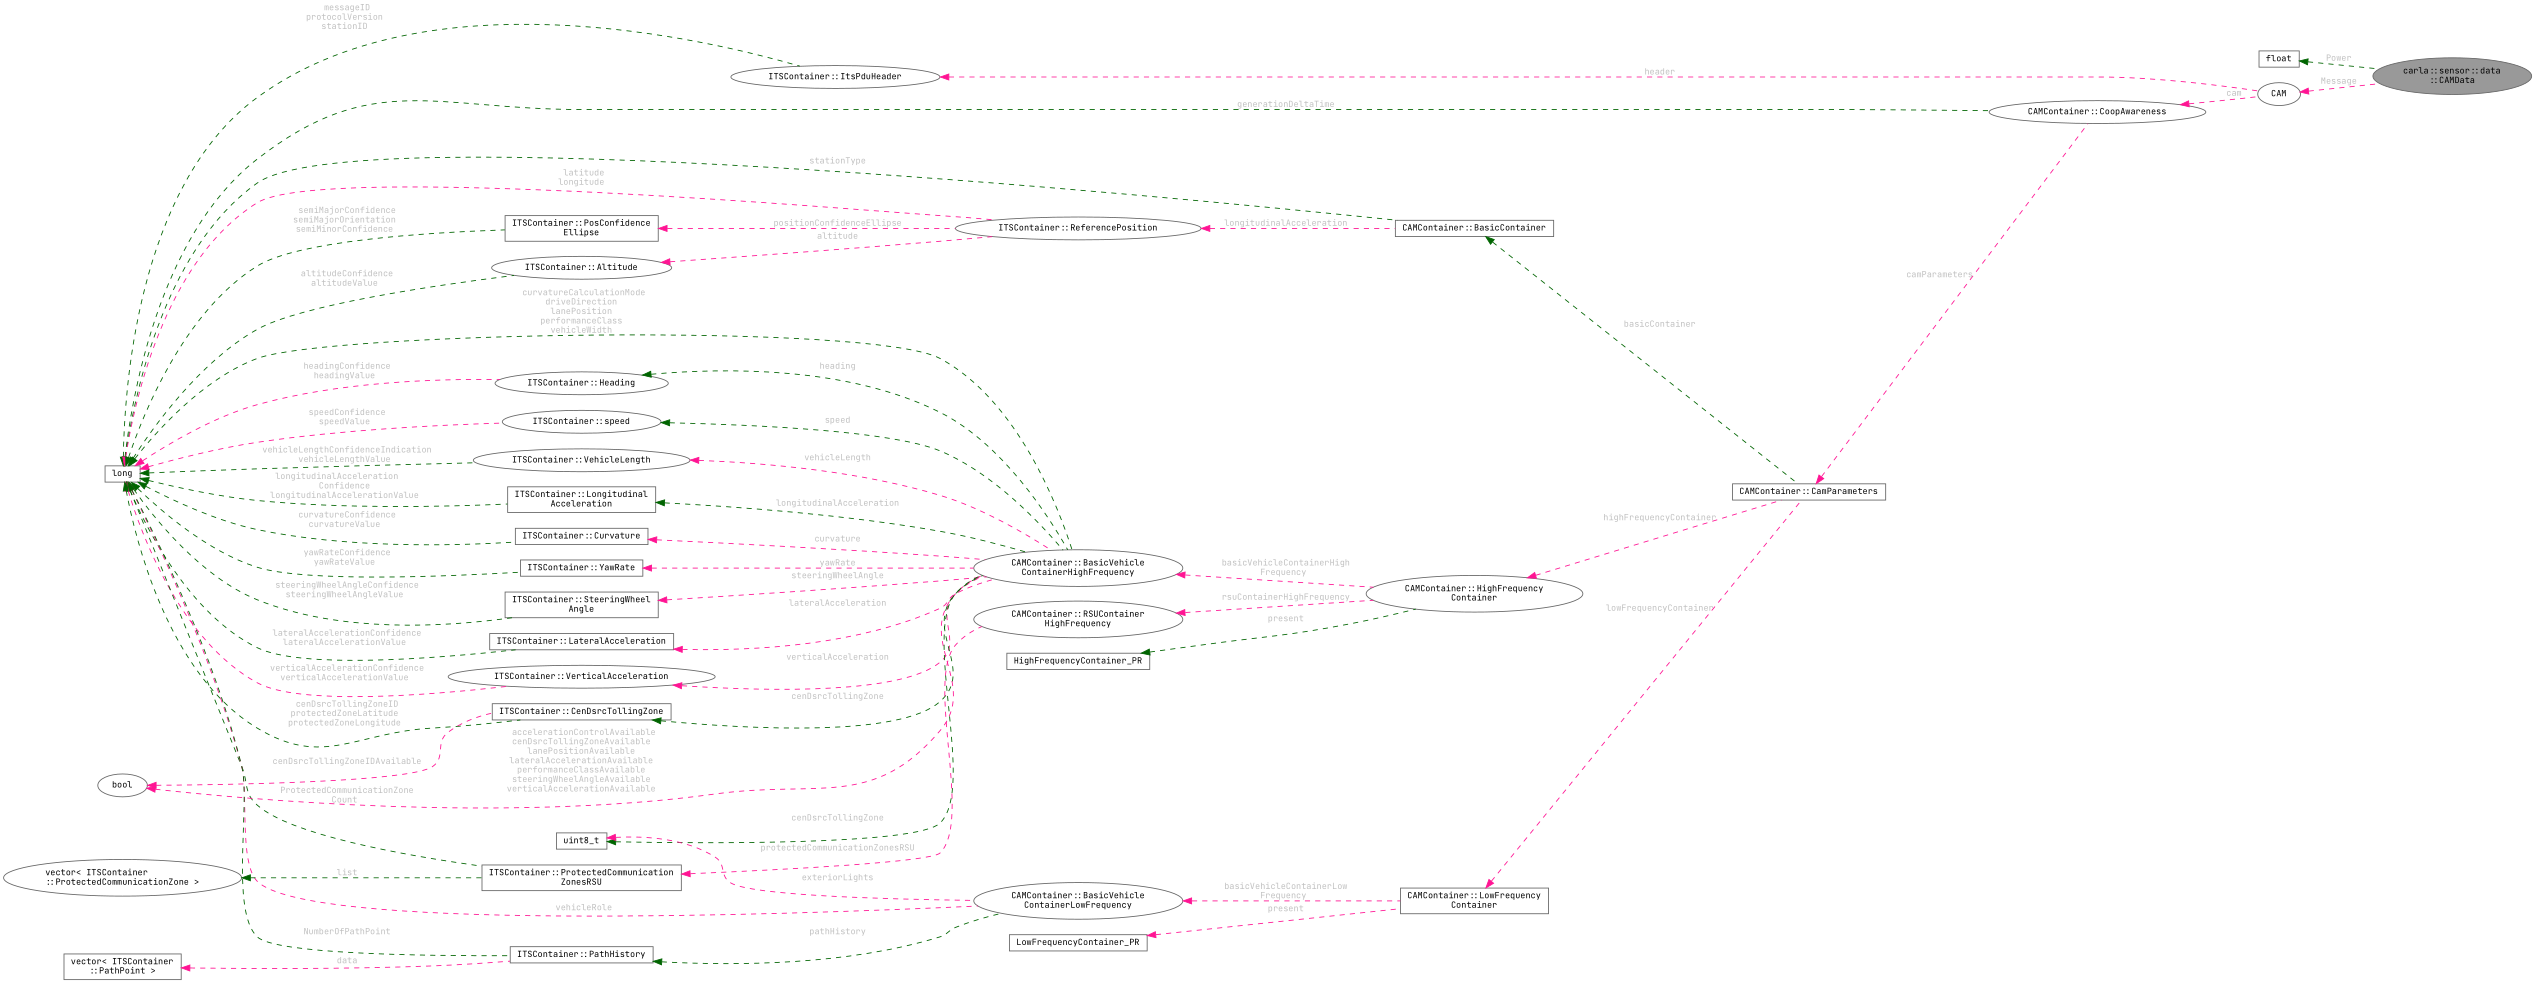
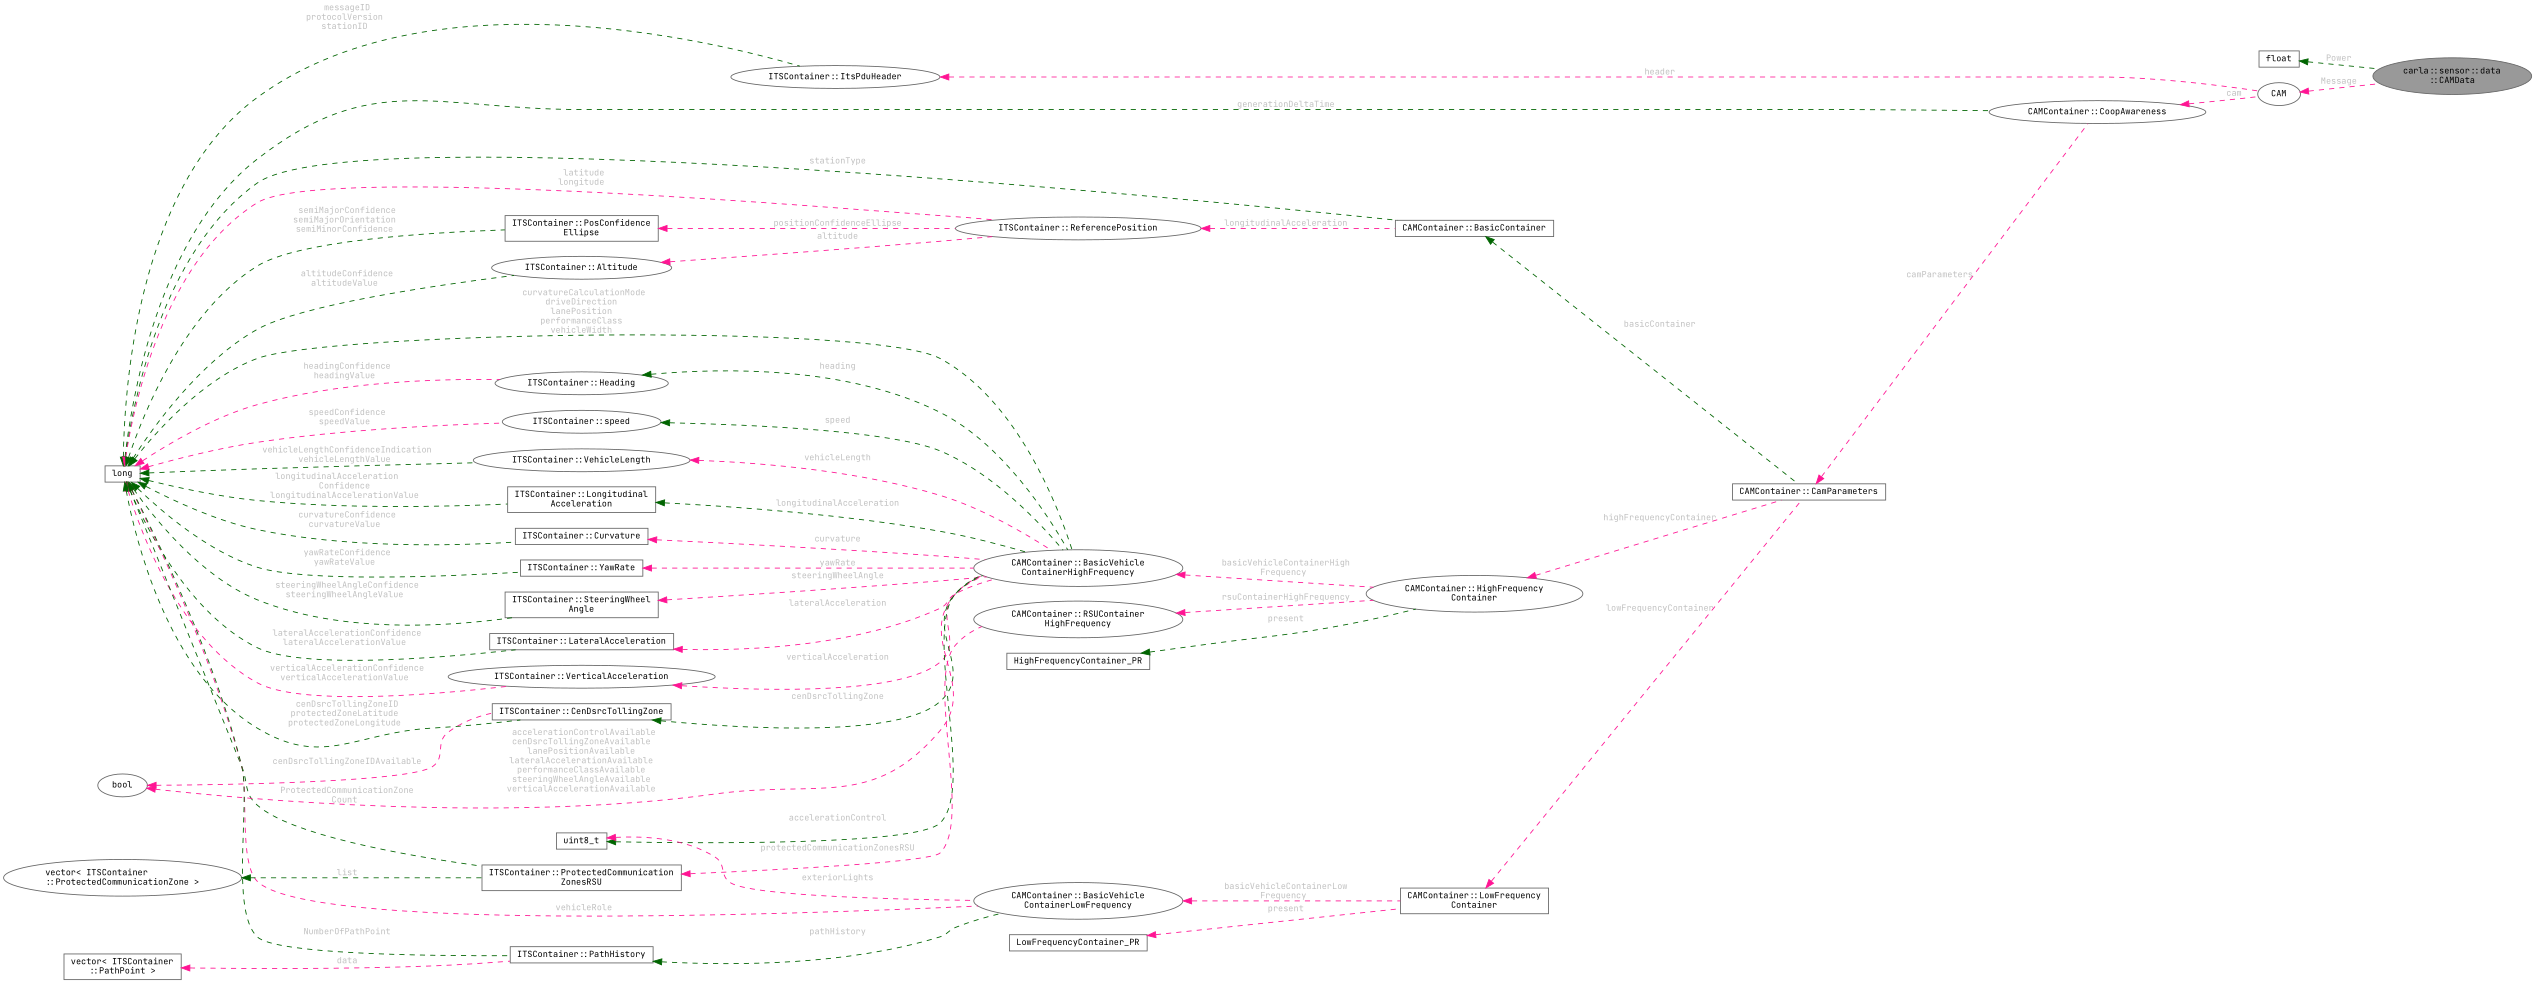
edge "CAMContainer::BasicVehicle ContainerHighFrequency" -> "uint8_t": label " cenDsrcTollingZone" -> " accelerationControl"
